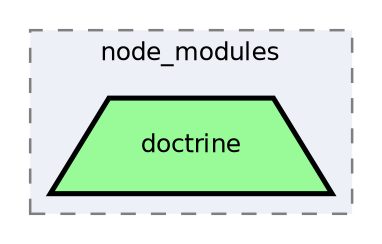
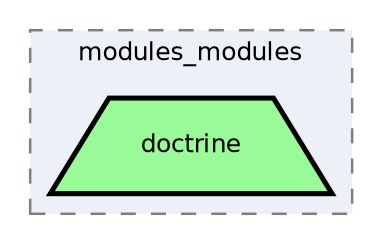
cluster "node_modules": label "node_modules" -> "modules_modules"
